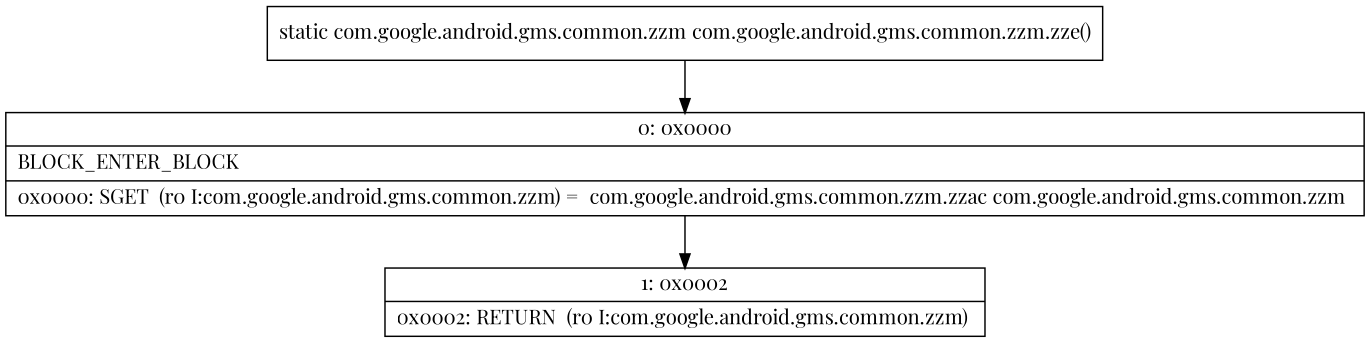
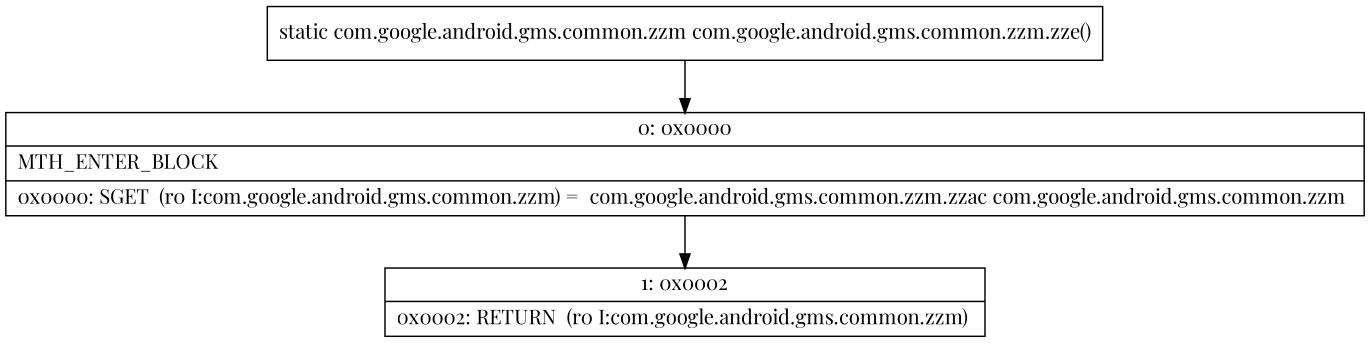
node "0: 0x0000": text "BLOCK_ENTER_BLOCK" -> "MTH_ENTER_BLOCK"
